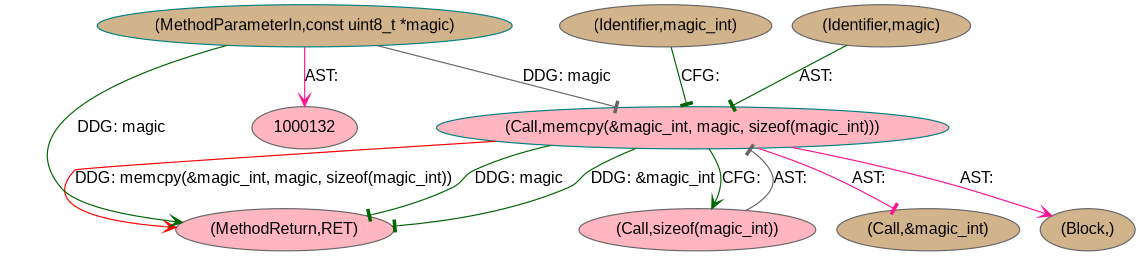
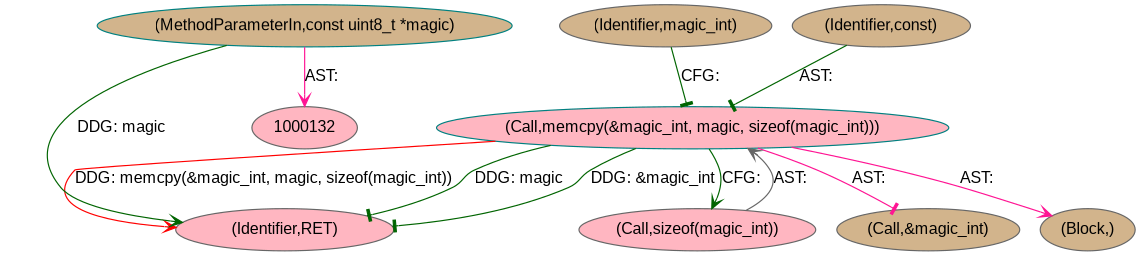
node "(Identifier,magic)": label "(Identifier,magic)" -> "(Identifier,const)"
edge "(MethodParameterIn,const uint8_t *magic)" -> "(Call,memcpy(&magic_int, magic, sizeof(magic_int)))": removed, label "DDG: magic"
edge "(Call,sizeof(magic_int))" -> "(Call,memcpy(&magic_int, magic, sizeof(magic_int)))": arrowhead tee -> vee
node "(MethodReturn,RET)": label "(MethodReturn,RET)" -> "(Identifier,RET)"
